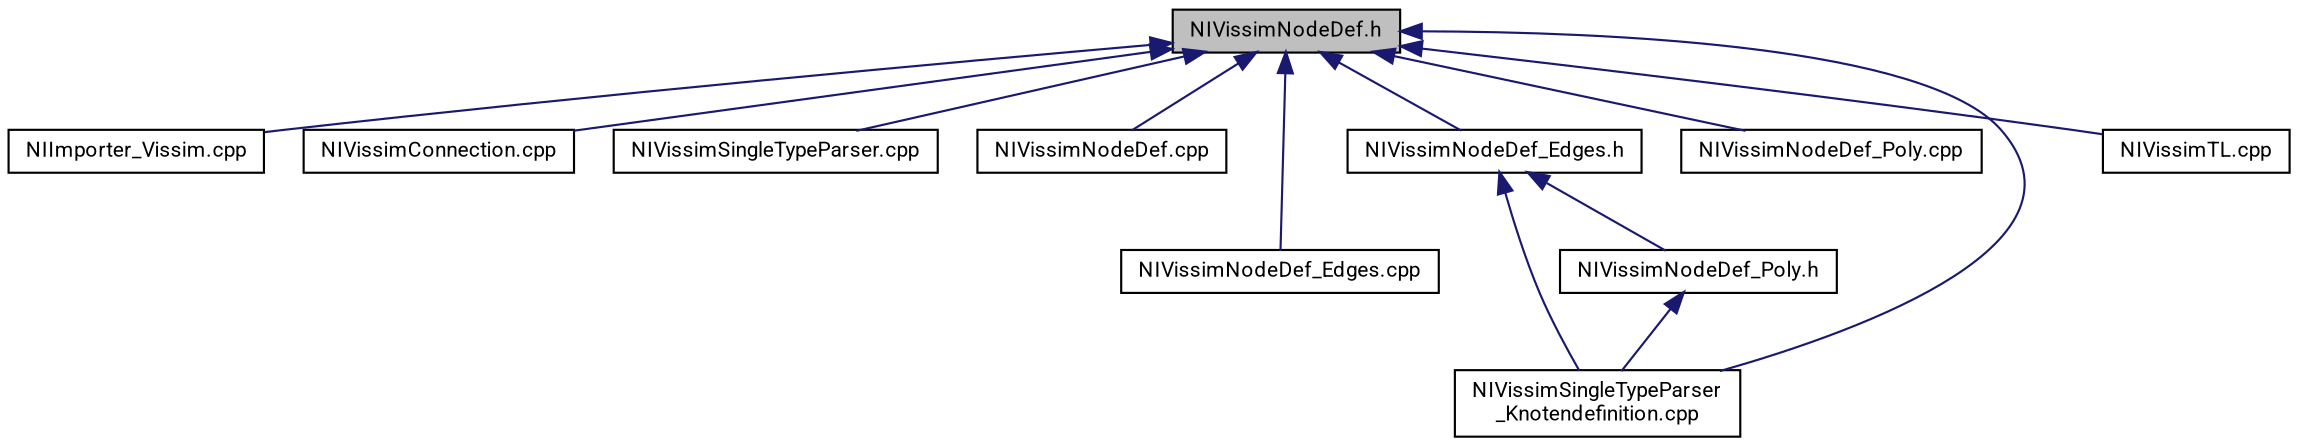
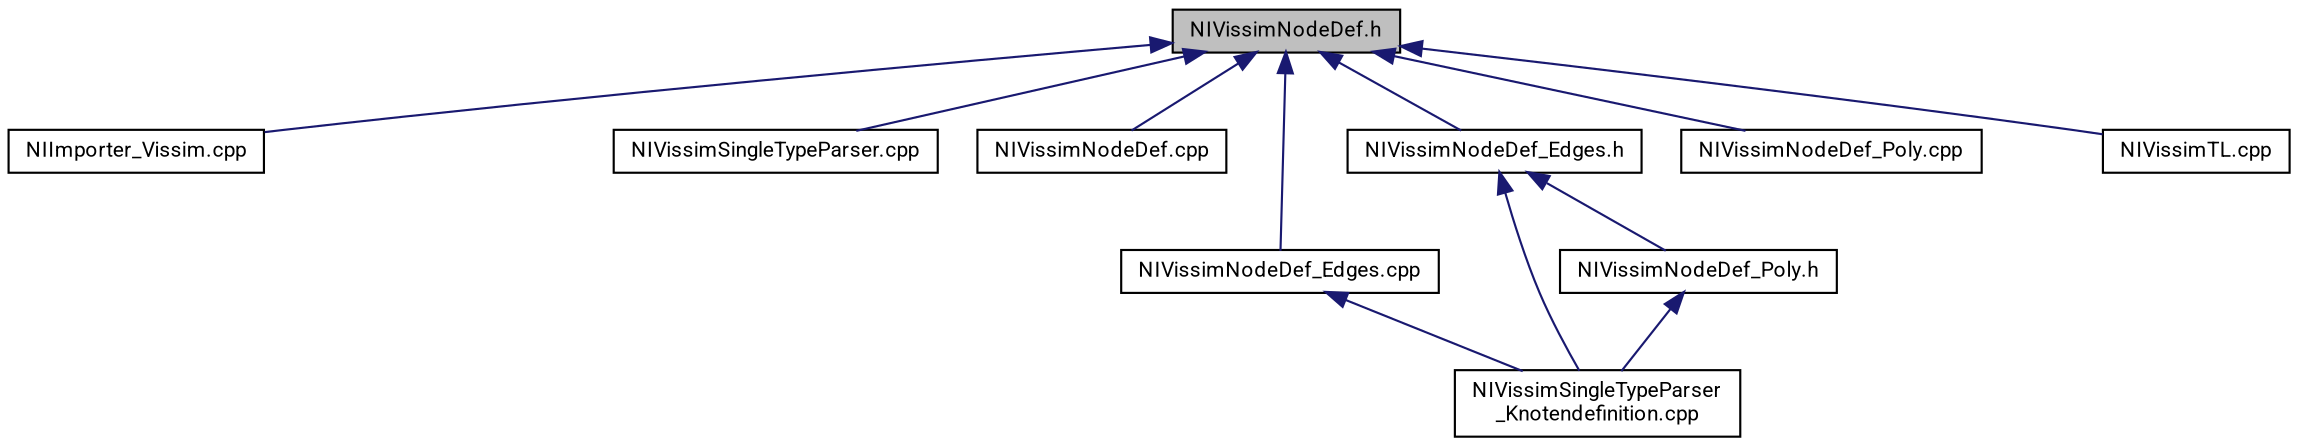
edge "NIVissimSingleTypeParser _Knotendefinition.cpp" -> "NIVissimNodeDef.h": now "NIVissimSingleTypeParser _Knotendefinition.cpp" -> "NIVissimNodeDef_Edges.cpp"
node "NIVissimConnection.cpp": removed
